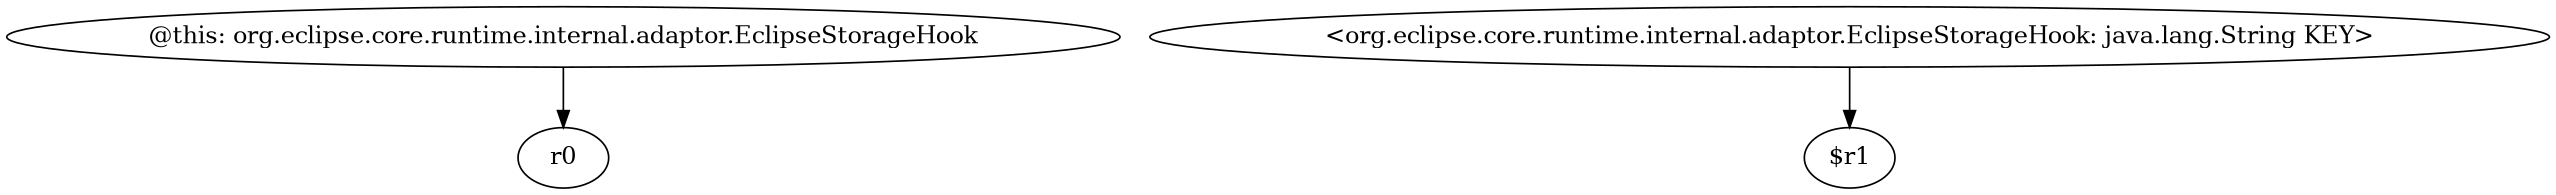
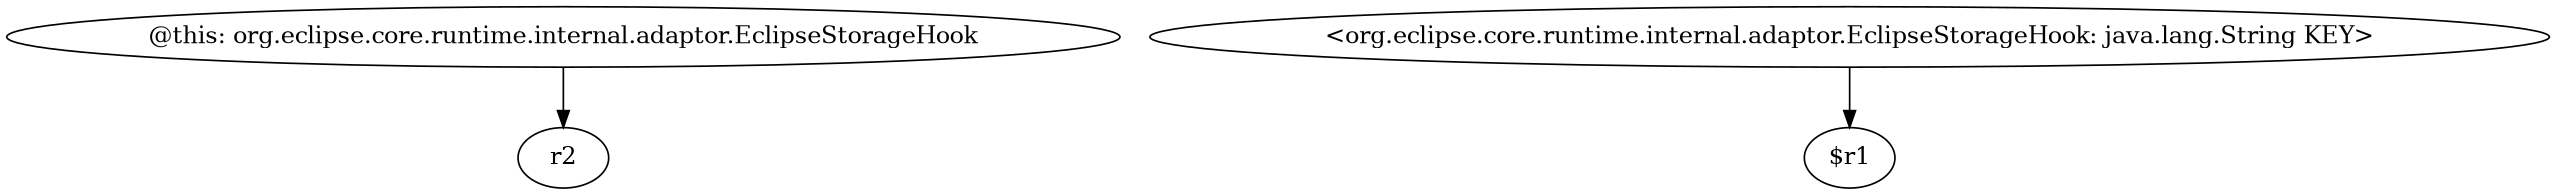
node "r0": label "r0" -> "r2"
